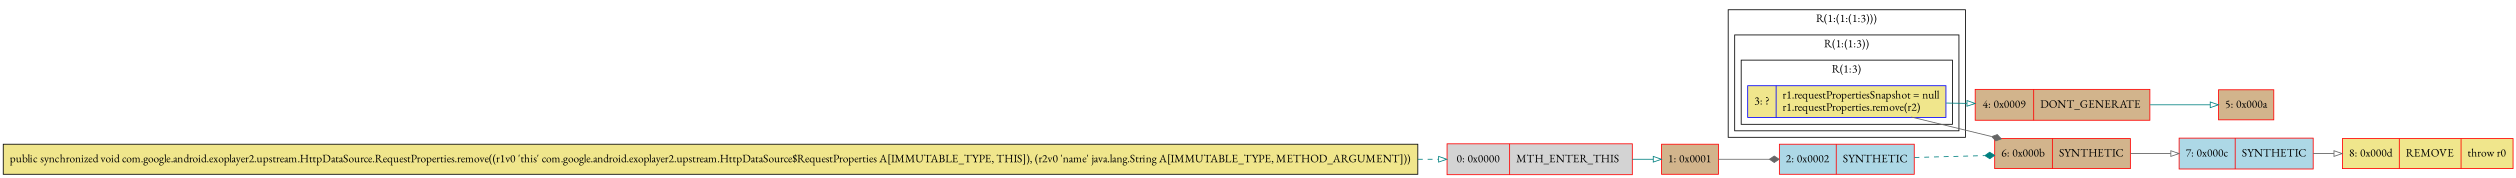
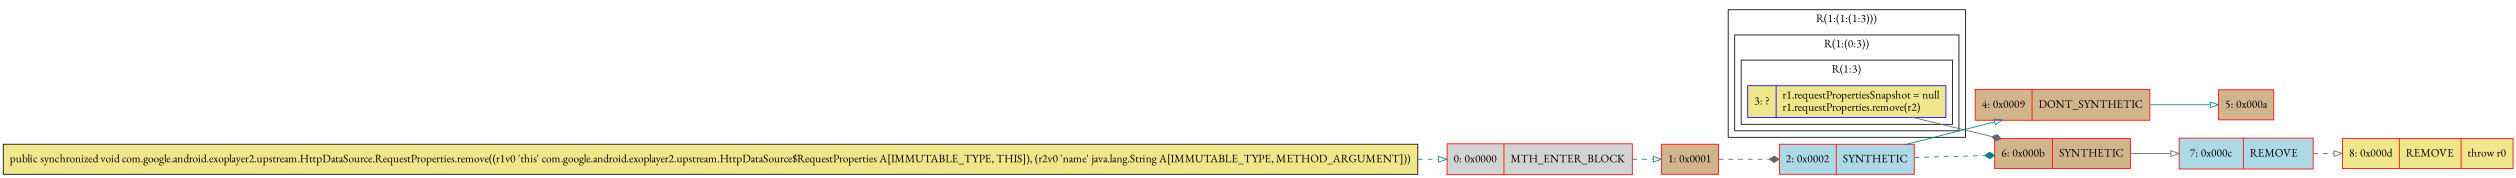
cluster "R(1:(1:3))": label "R(1:(1:3))" -> "R(1:(0:3))"
edge "3: ?" -> "4: 0x0009": now "2: 0x0002" -> "4: 0x0009"
node "4: 0x0009": text "DONT_GENERATE" -> "DONT_SYNTHETIC"
node "7: 0x000c": text "SYNTHETIC" -> "REMOVE"
edge "7: 0x000c" -> "8: 0x000d": style solid -> dashed
node "0: 0x0000": text "MTH_ENTER_THIS" -> "MTH_ENTER_BLOCK"
edge "0: 0x0000" -> "1: 0x0001": style solid -> dashed
edge "1: 0x0001" -> "2: 0x0002": style solid -> dashed
